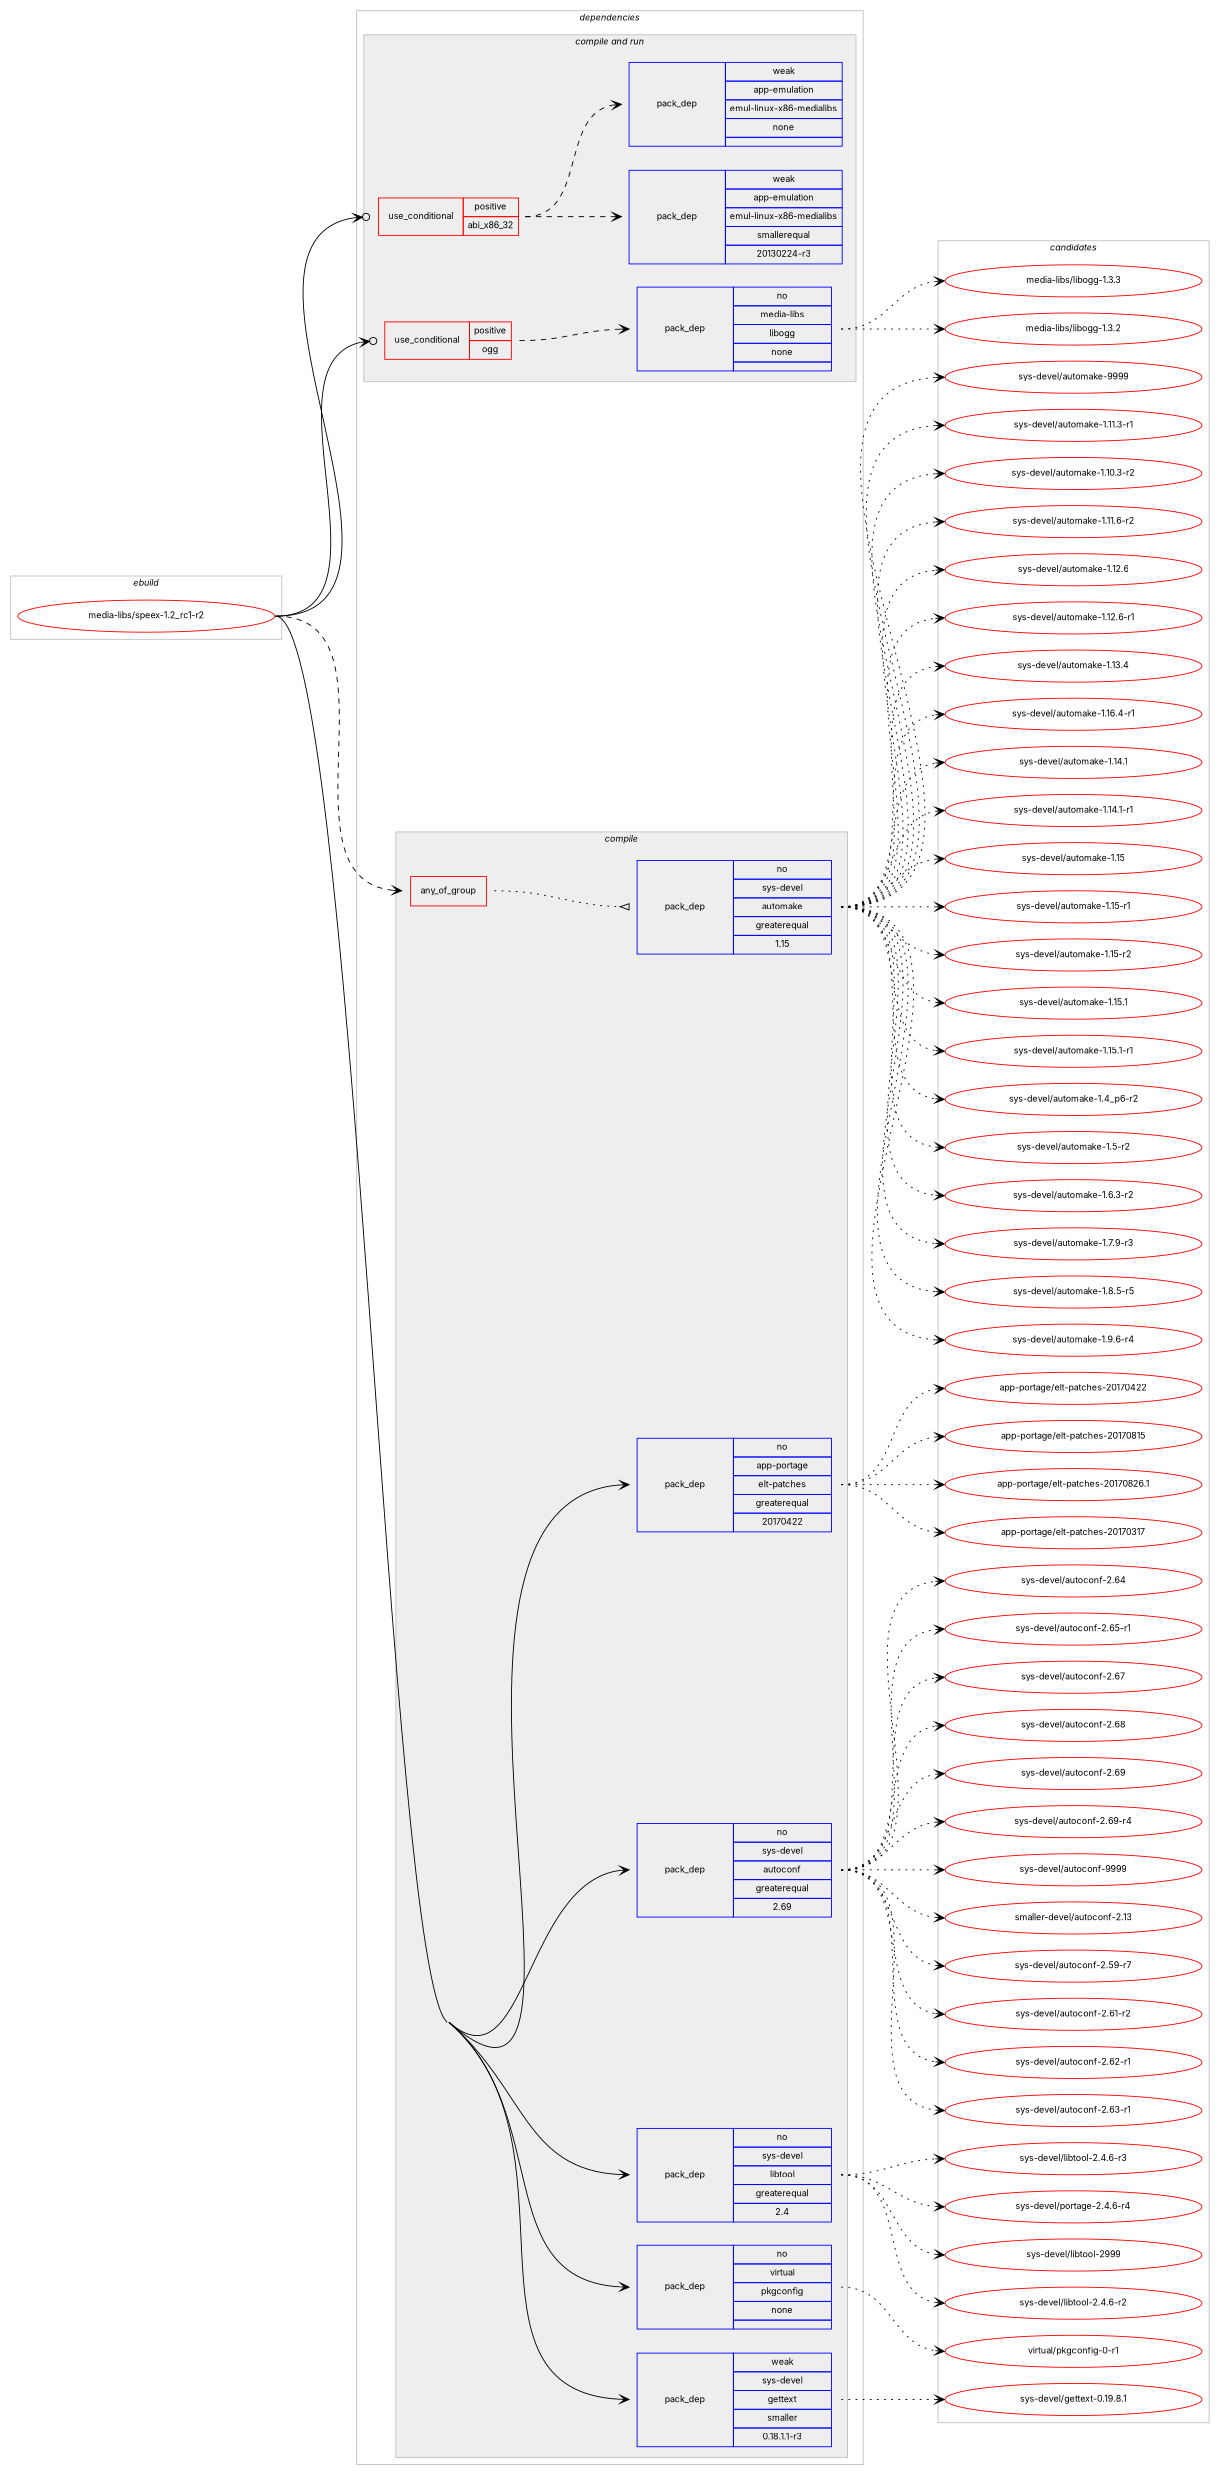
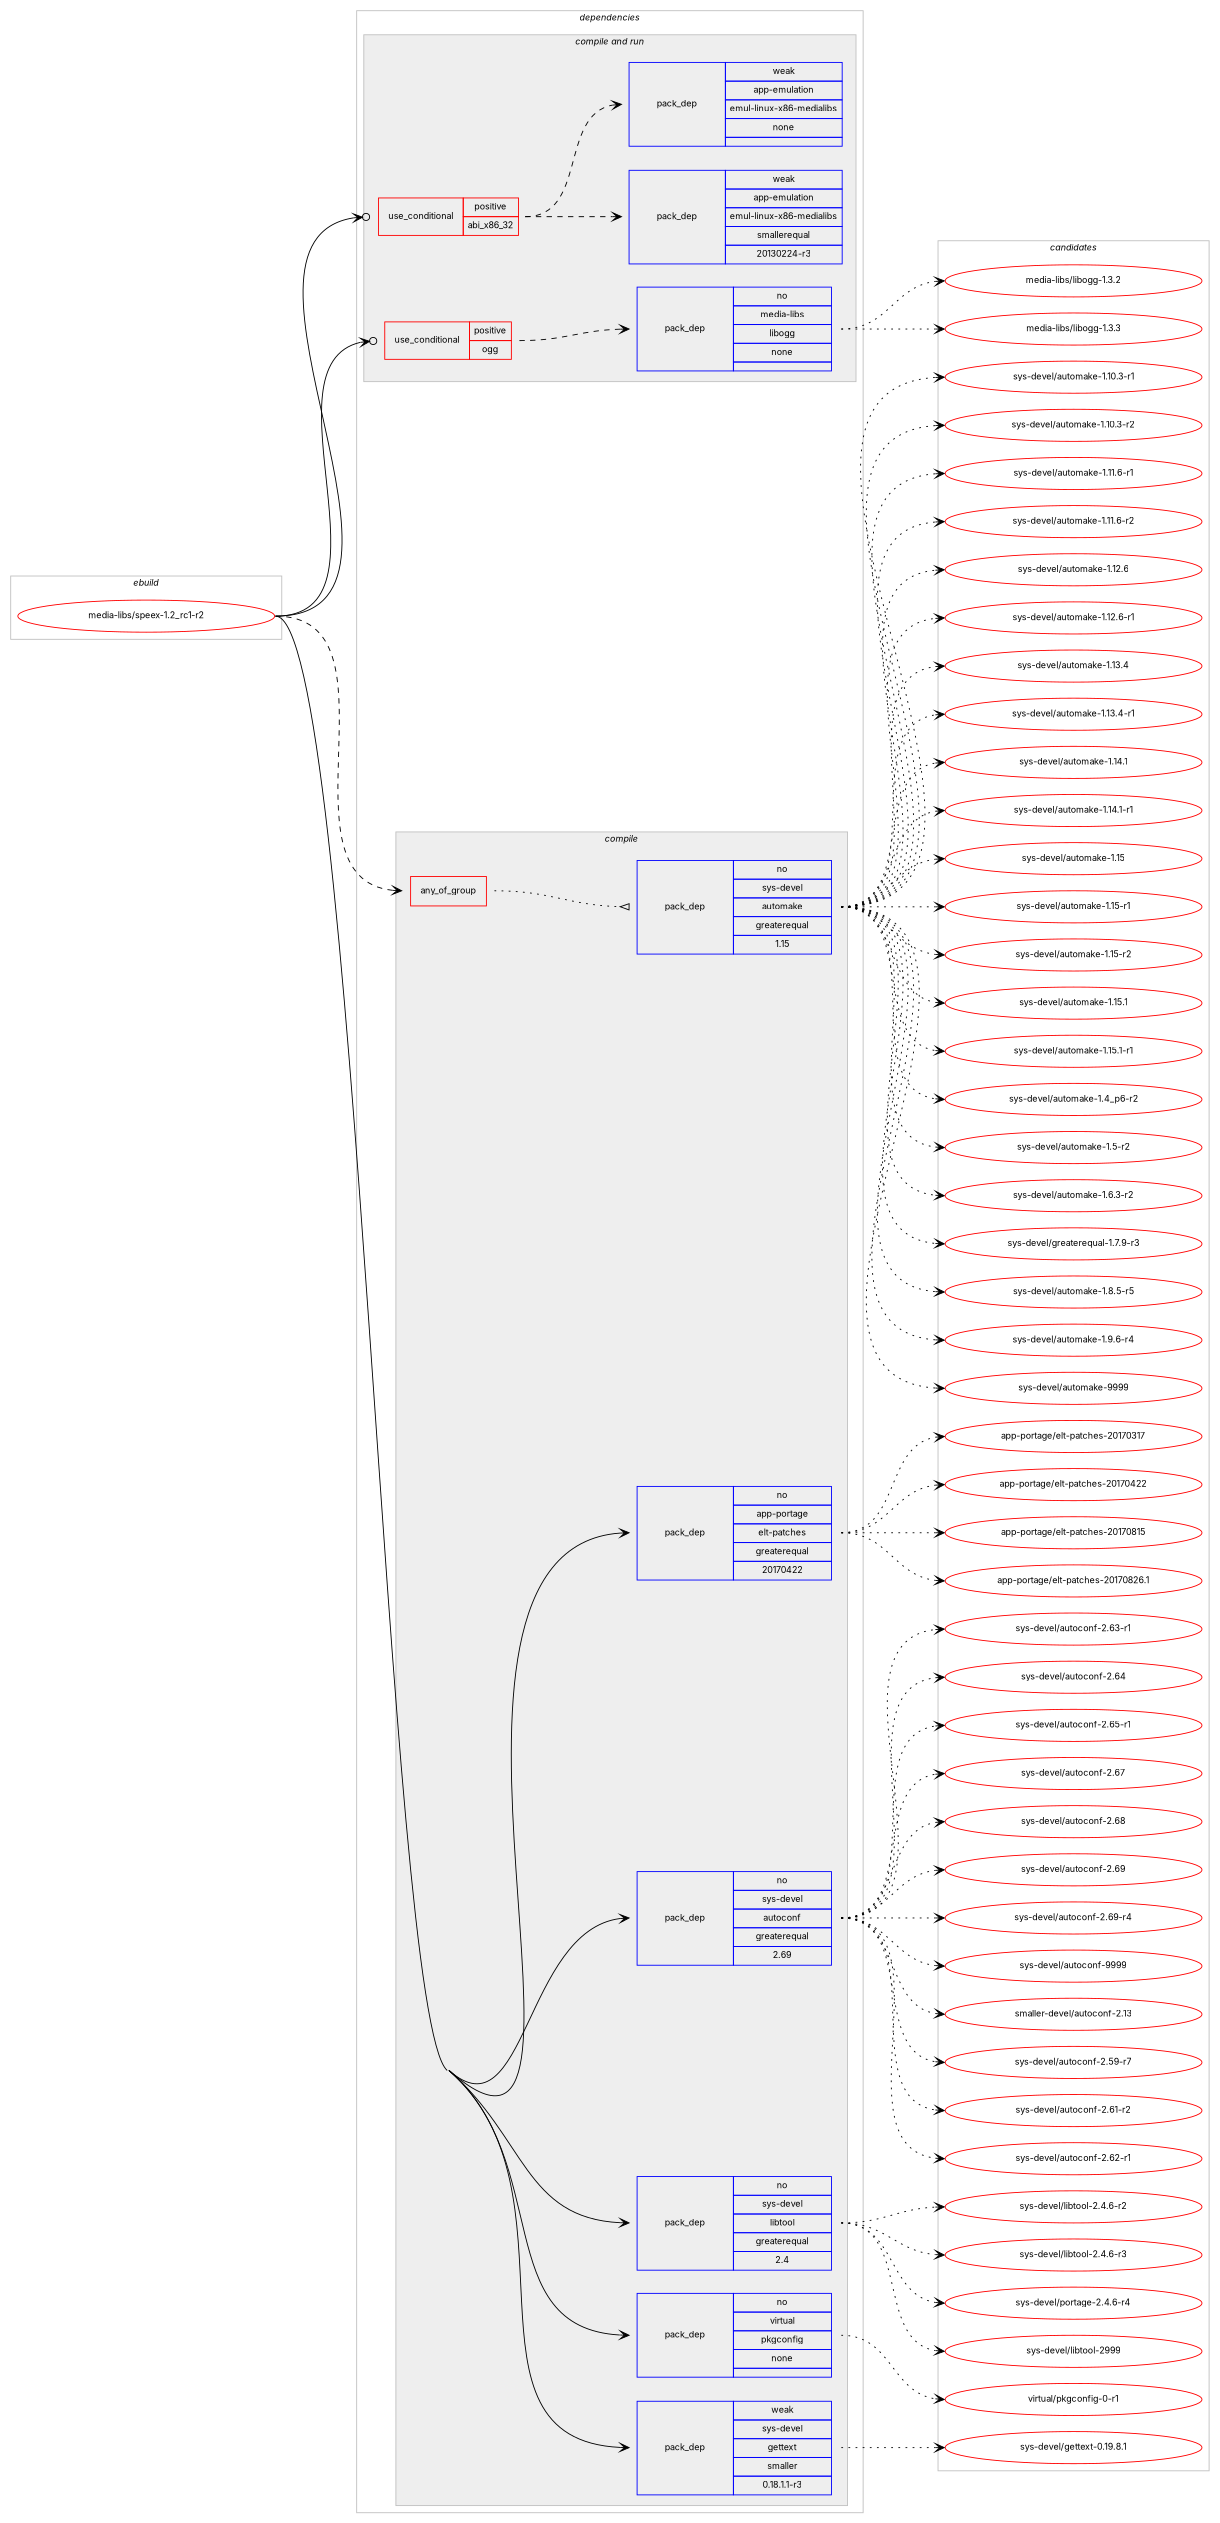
node "sys-devel/automake-1.11.3-r1": label "sys-devel/automake-1.11.3-r1" -> "sys-devel/automake-1.10.3-r1"
node "sys-devel/automake-1.11.6-r1": added
node "sys-devel/automake-1.16.4-r1": label "sys-devel/automake-1.16.4-r1" -> "sys-devel/automake-1.13.4-r1"
node "sys-devel/automake-1.7.9-r3": label "sys-devel/automake-1.7.9-r3" -> "sys-devel/greaterequal-1.7.9-r3"
